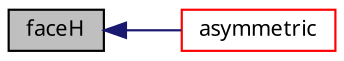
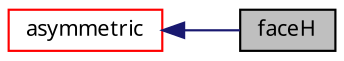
edge "asymmetric" -> "faceH": reversed
